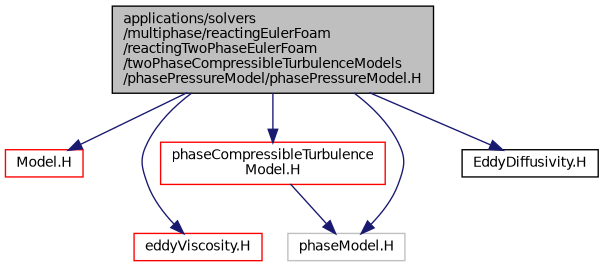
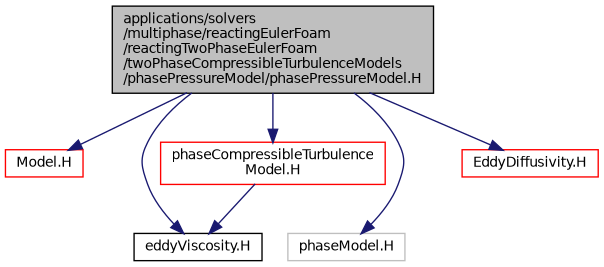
node "EddyDiffusivity.H": color black -> red
edge "phaseCompressibleTurbulence Model.H" -> "phaseModel.H": now "phaseCompressibleTurbulence Model.H" -> "eddyViscosity.H"
node "eddyViscosity.H": color red -> black
